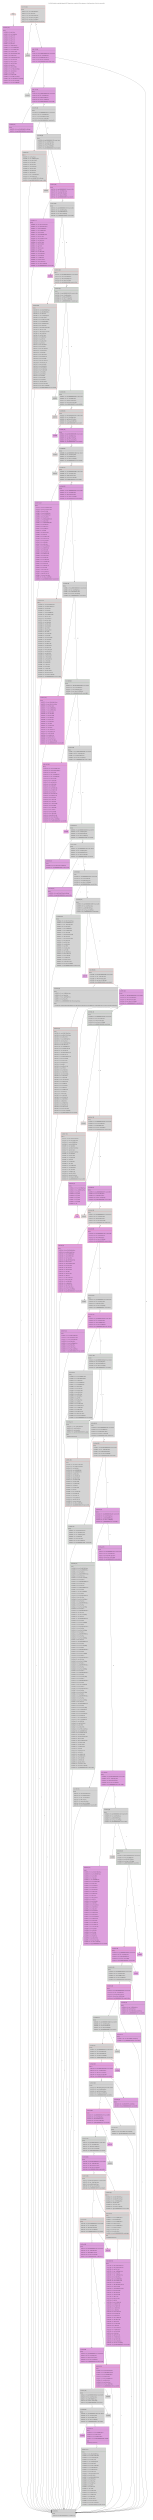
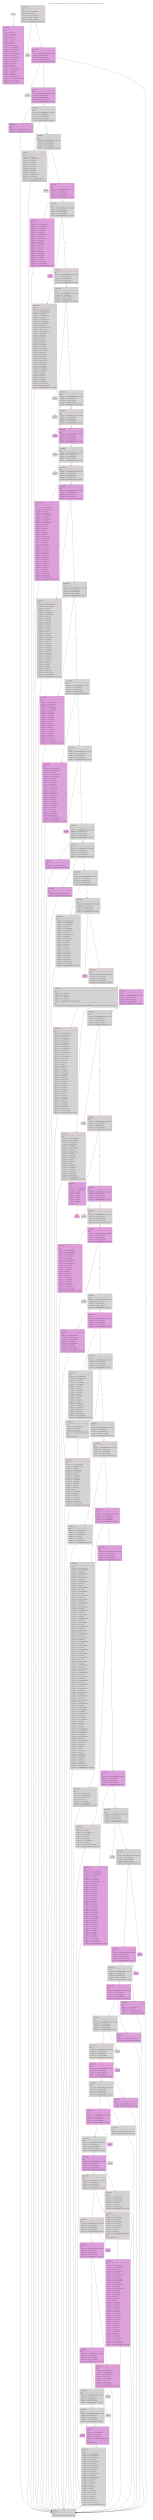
node "0x402331 [40]": added
